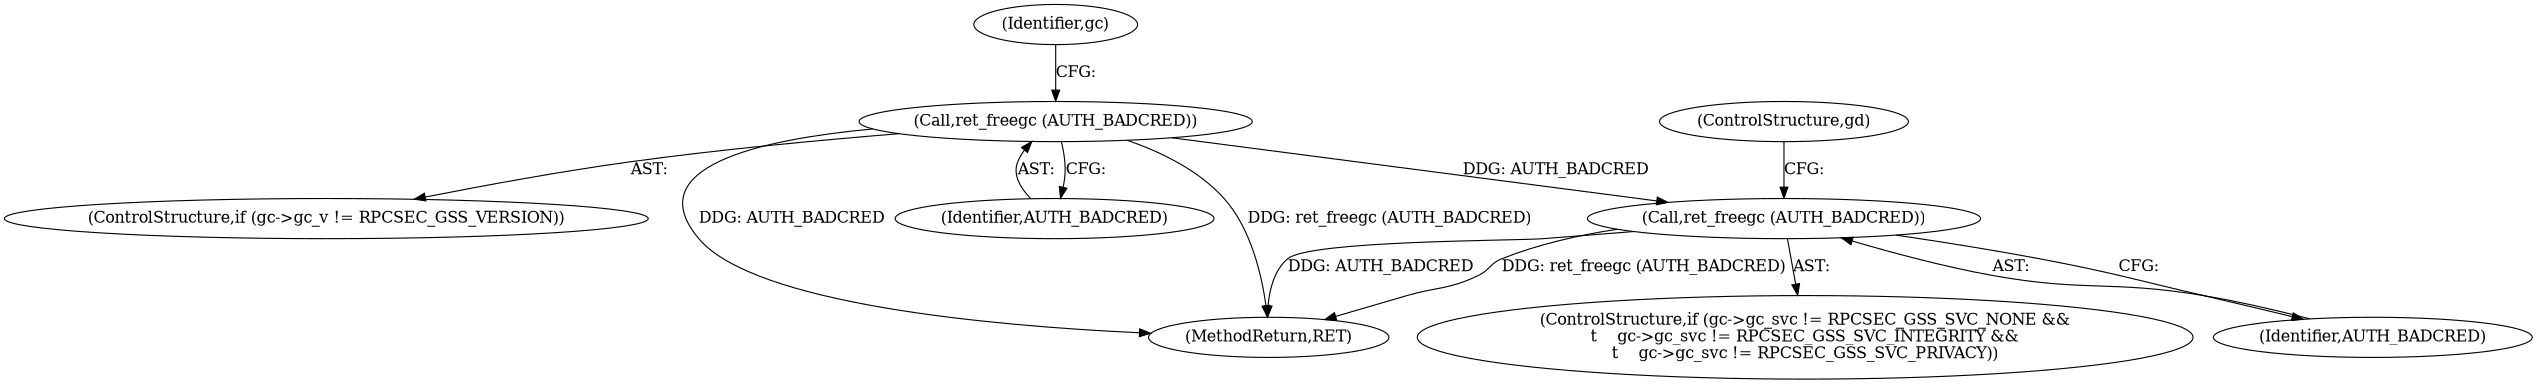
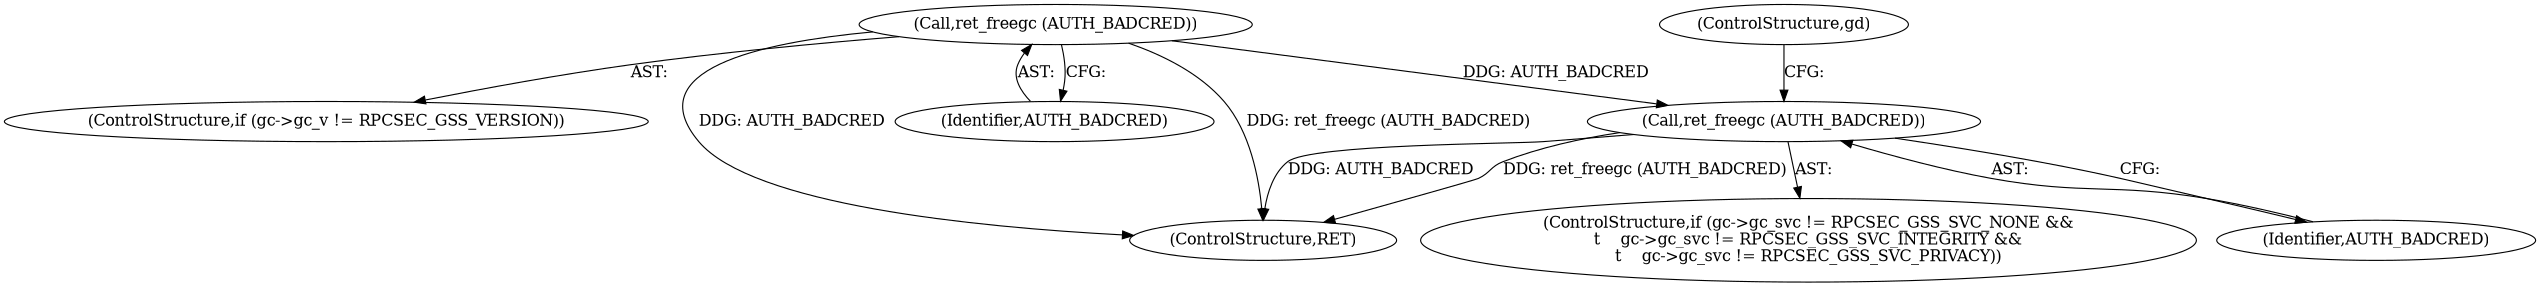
node "(Identifier,gc)": removed
node "(MethodReturn,RET)": label "(MethodReturn,RET)" -> "(ControlStructure,RET)"
